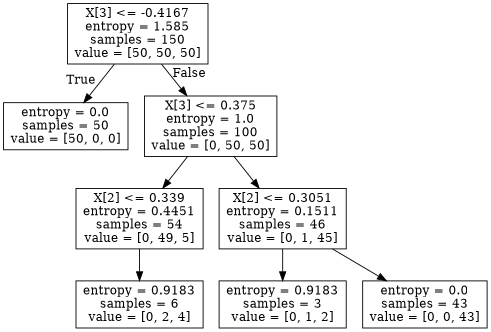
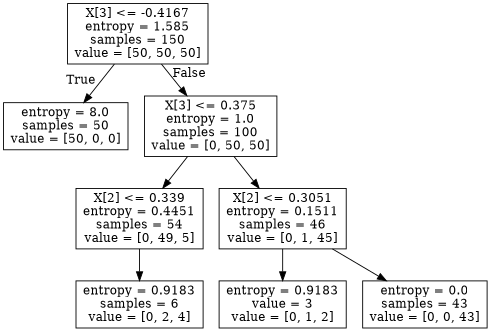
node "entropy = 0.0 samples = 50 value = [50, 0, 0]": label "entropy = 0.0 samples = 50 value = [50, 0, 0]" -> "entropy = 8.0 samples = 50 value = [50, 0, 0]"
node "entropy = 0.9183 samples = 3 value = [0, 1, 2]": label "entropy = 0.9183 samples = 3 value = [0, 1, 2]" -> "entropy = 0.9183 value = 3 value = [0, 1, 2]"
